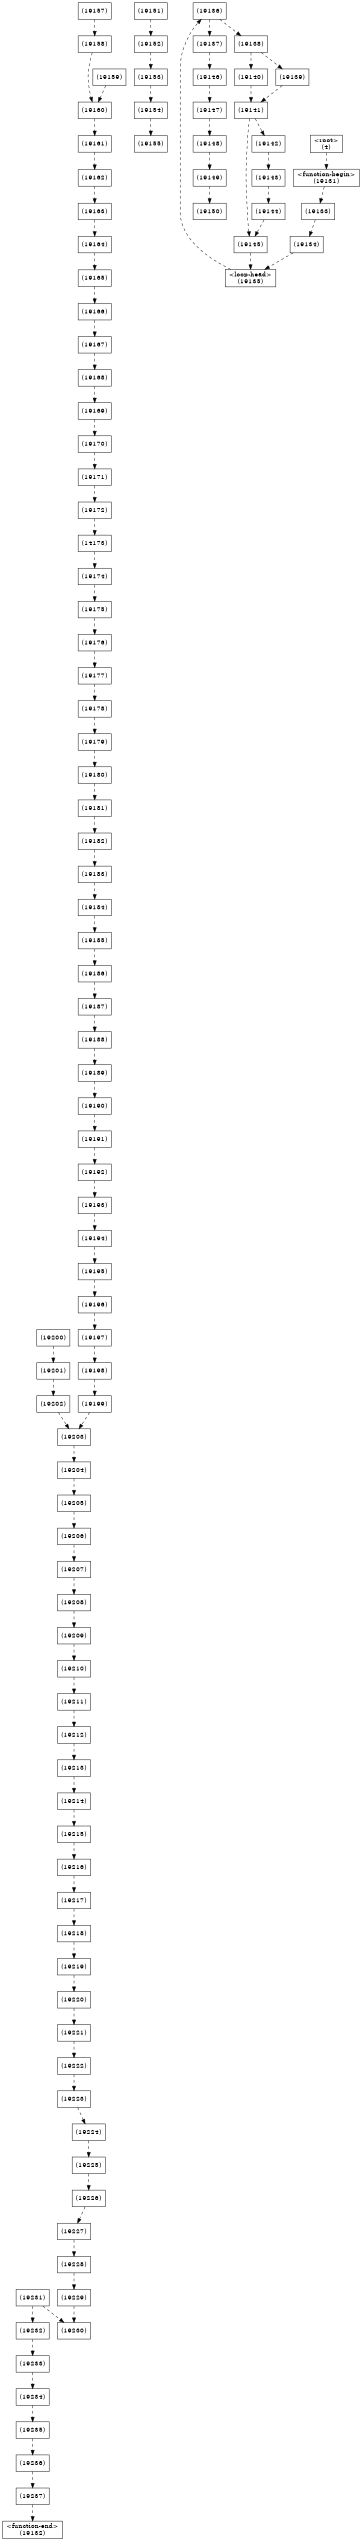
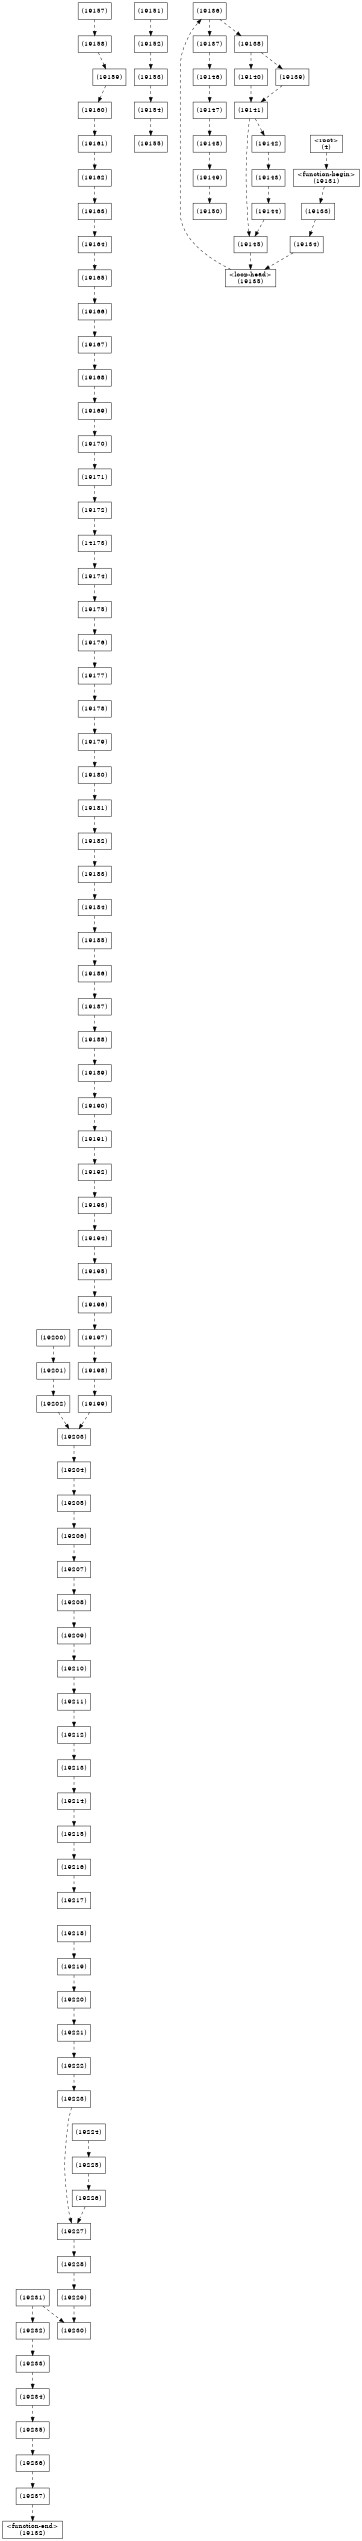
edge "(19158)" -> "(19160)": now "(19158)" -> "(19159)"
edge "(19217)" -> "(19218)": removed
edge "(19223)" -> "(19224)": now "(19223)" -> "(19227)"
